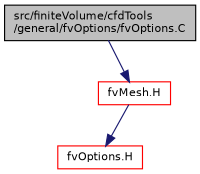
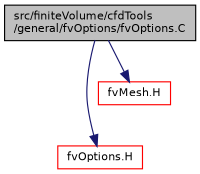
edge "fvMesh.H" -> "fvOptions.H": now "src/finiteVolume/cfdTools /general/fvOptions/fvOptions.C" -> "fvOptions.H"
